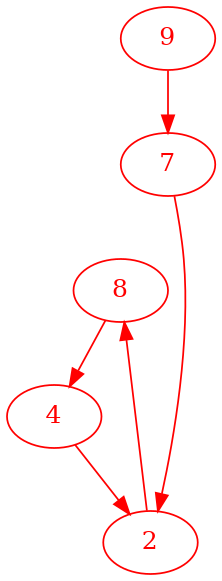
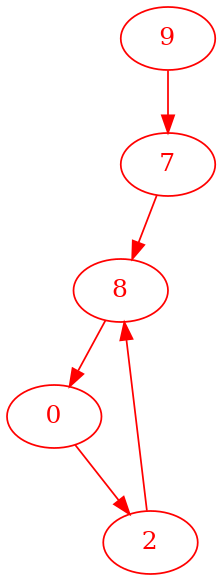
edge "7" -> "2": now "7" -> "8"
node "4": label "4" -> "0"
